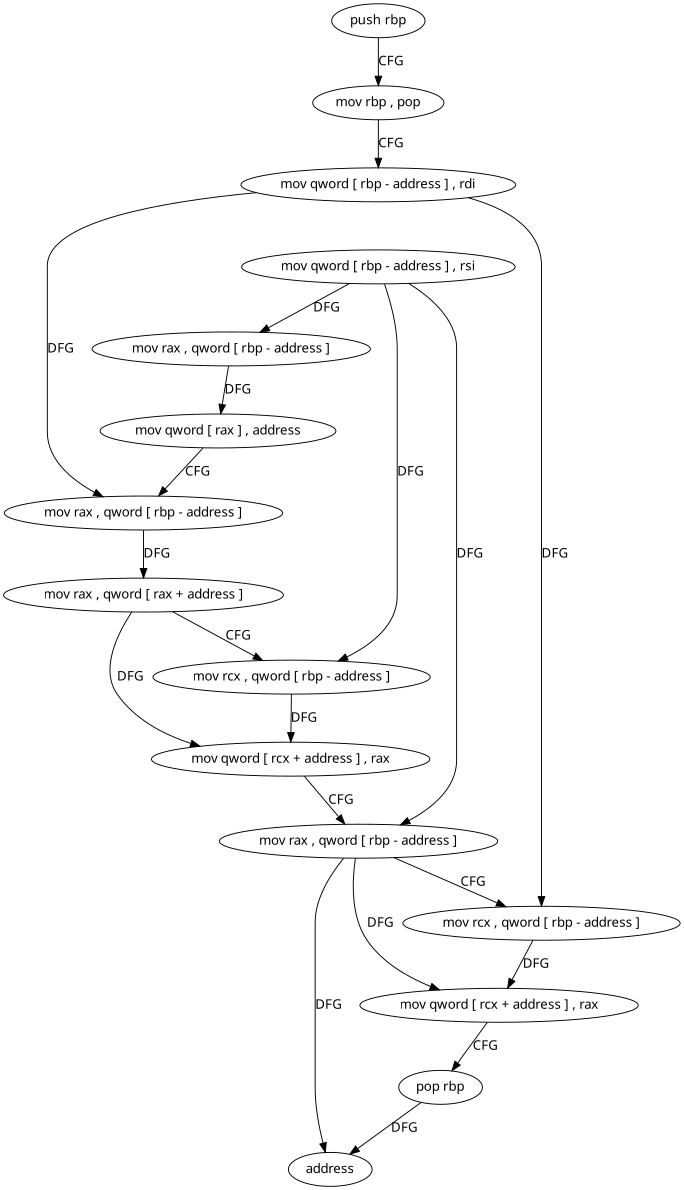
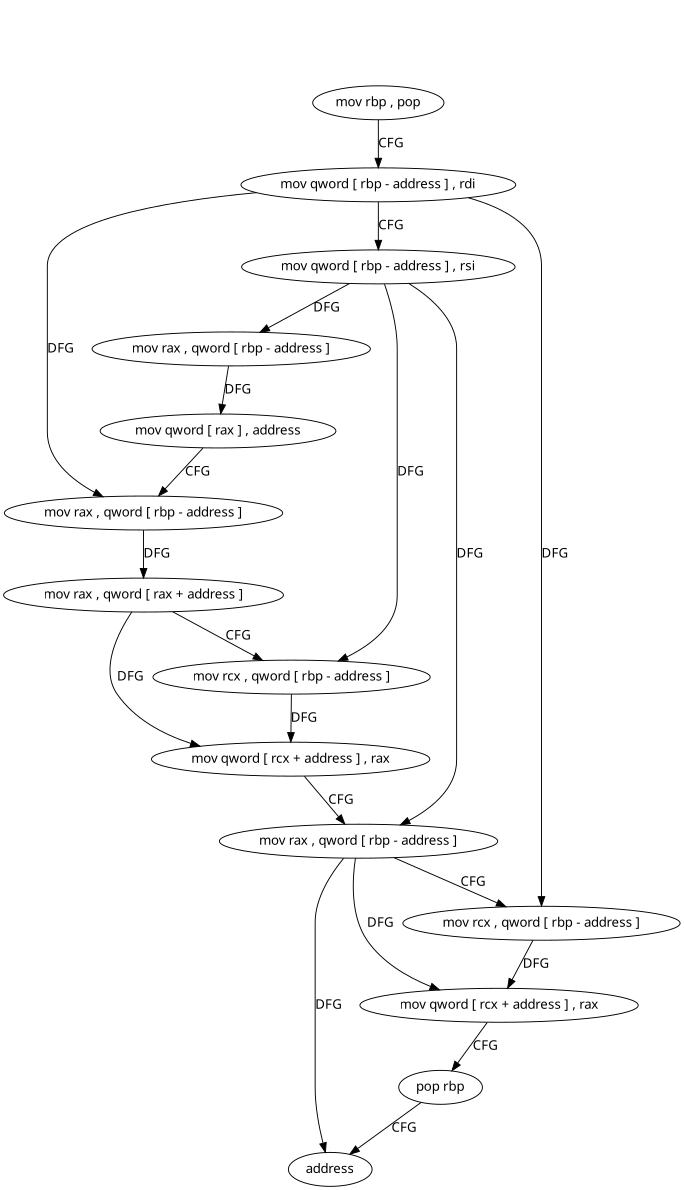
node "push rbp": removed
edge "mov qword [ rbp - address ] , rdi" -> "mov qword [ rbp - address ] , rsi": added, label "CFG"
edge "pop rbp" -> "address": label "DFG" -> "CFG"
